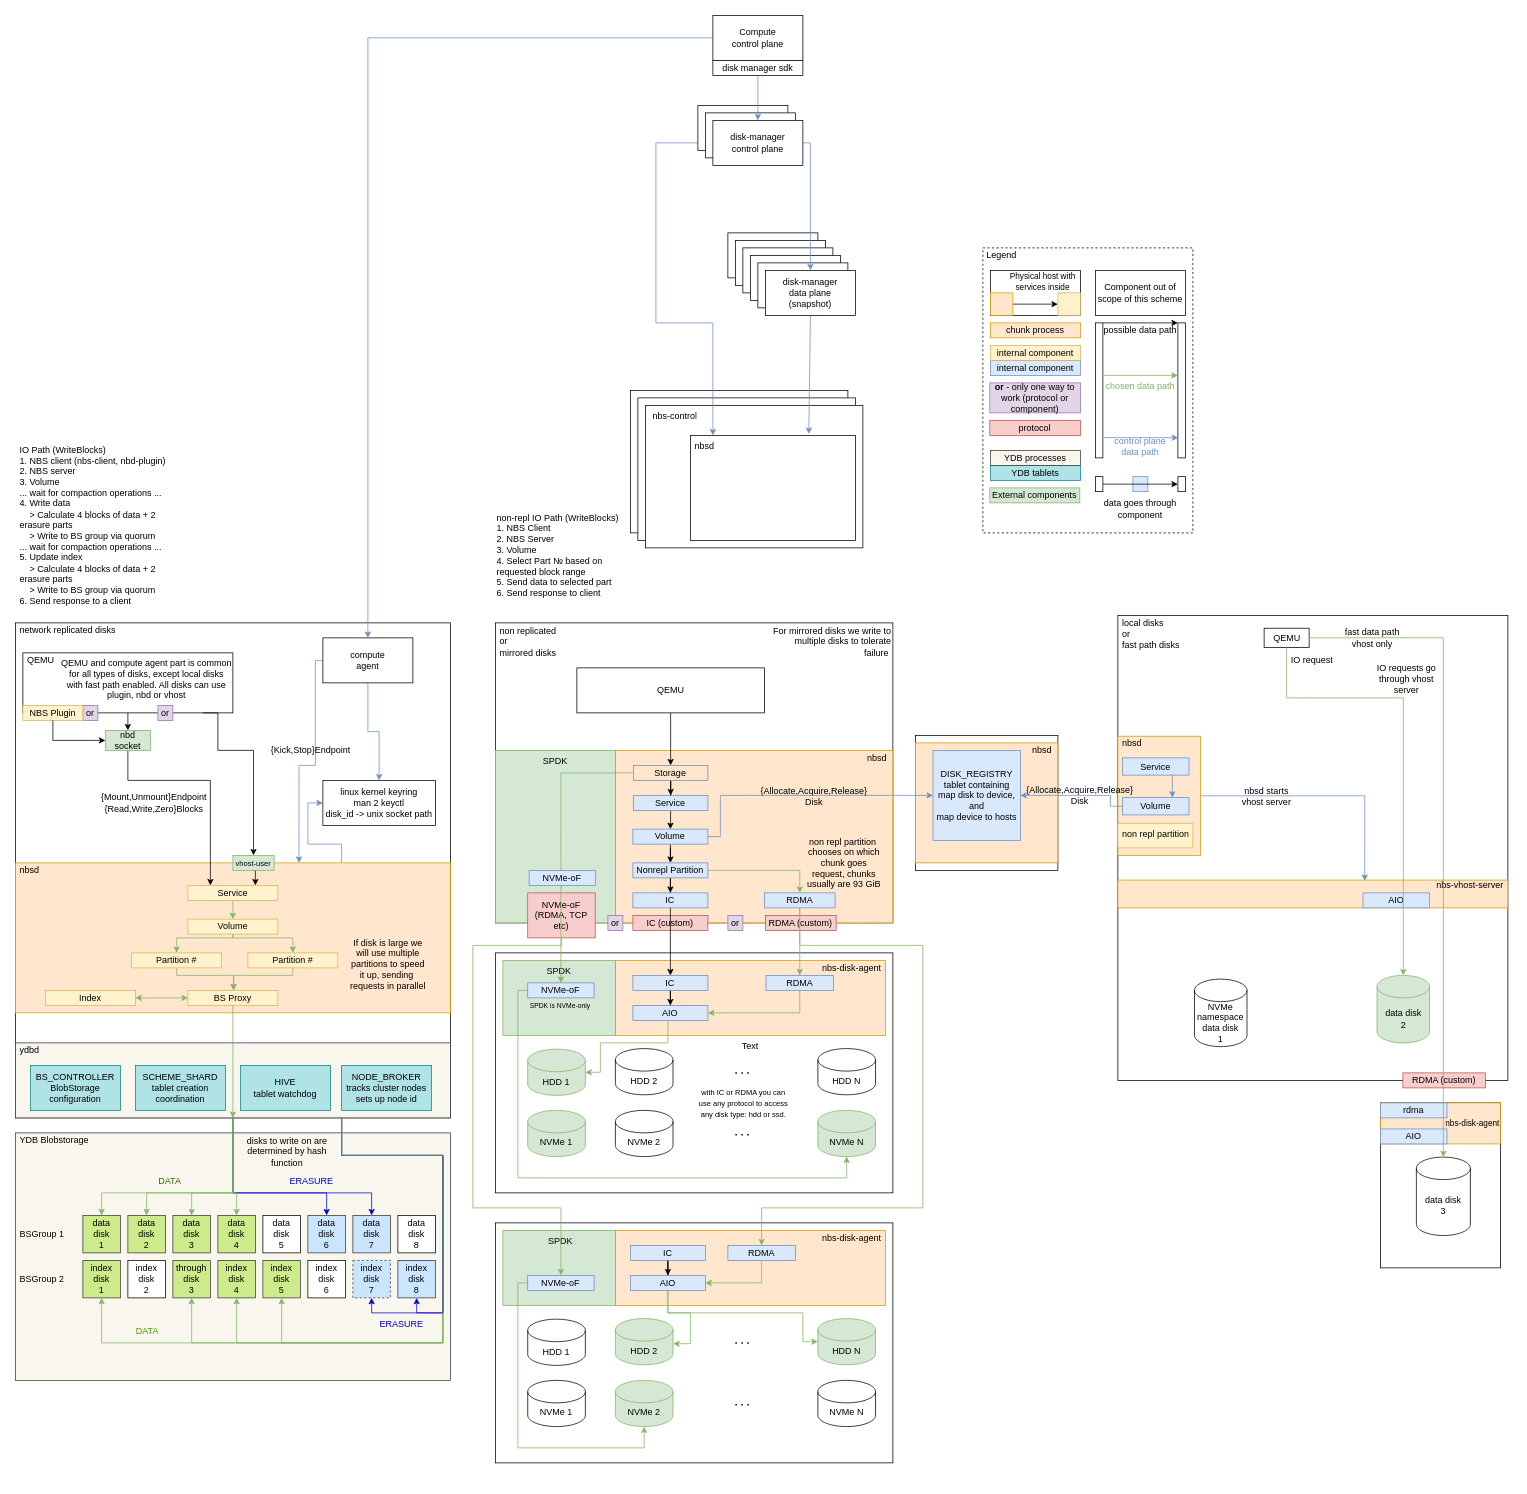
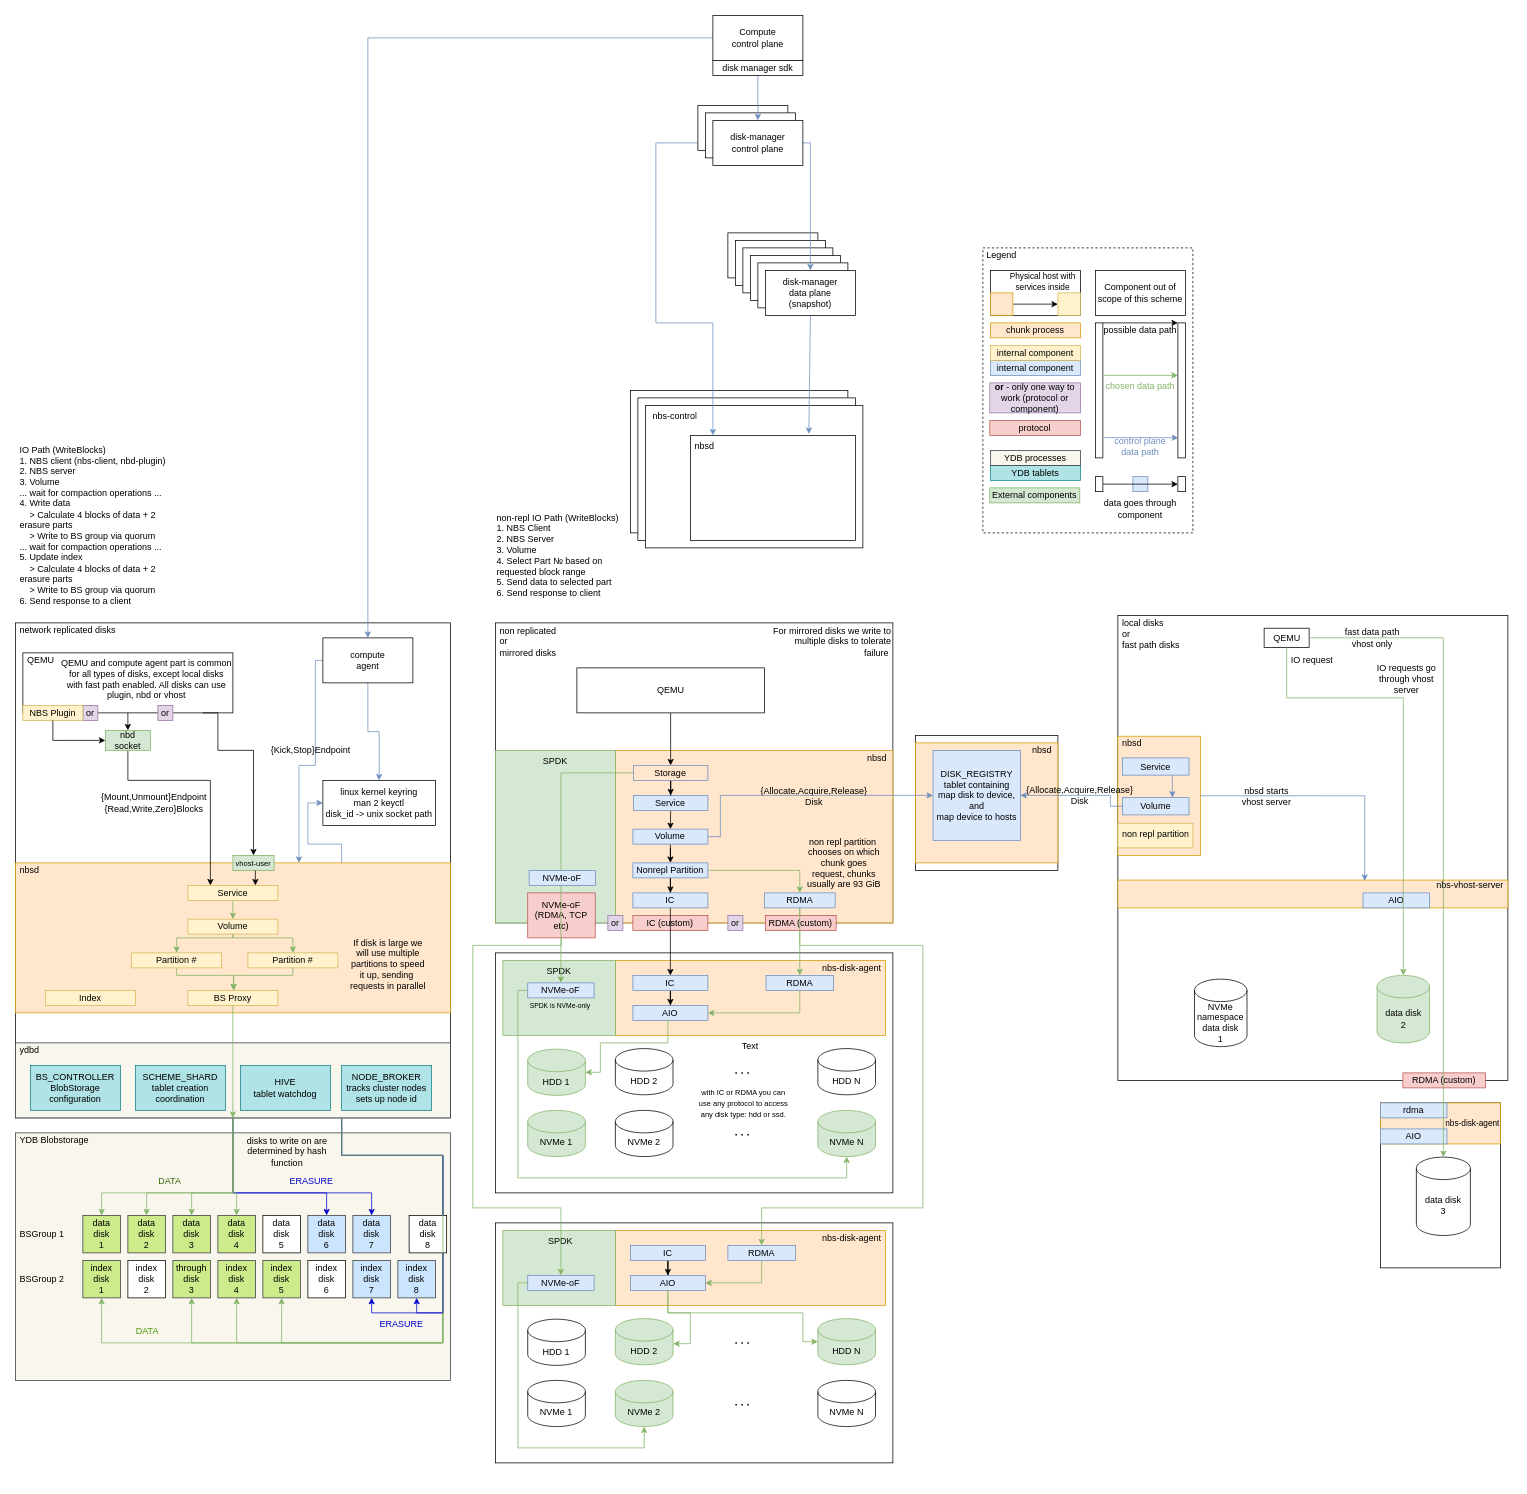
edge "Index" -- "BS Proxy": removed
node "data disk 8": moved (417, 1234) -> (428, 1234)
node "index disk 7": style dashed -> solid
